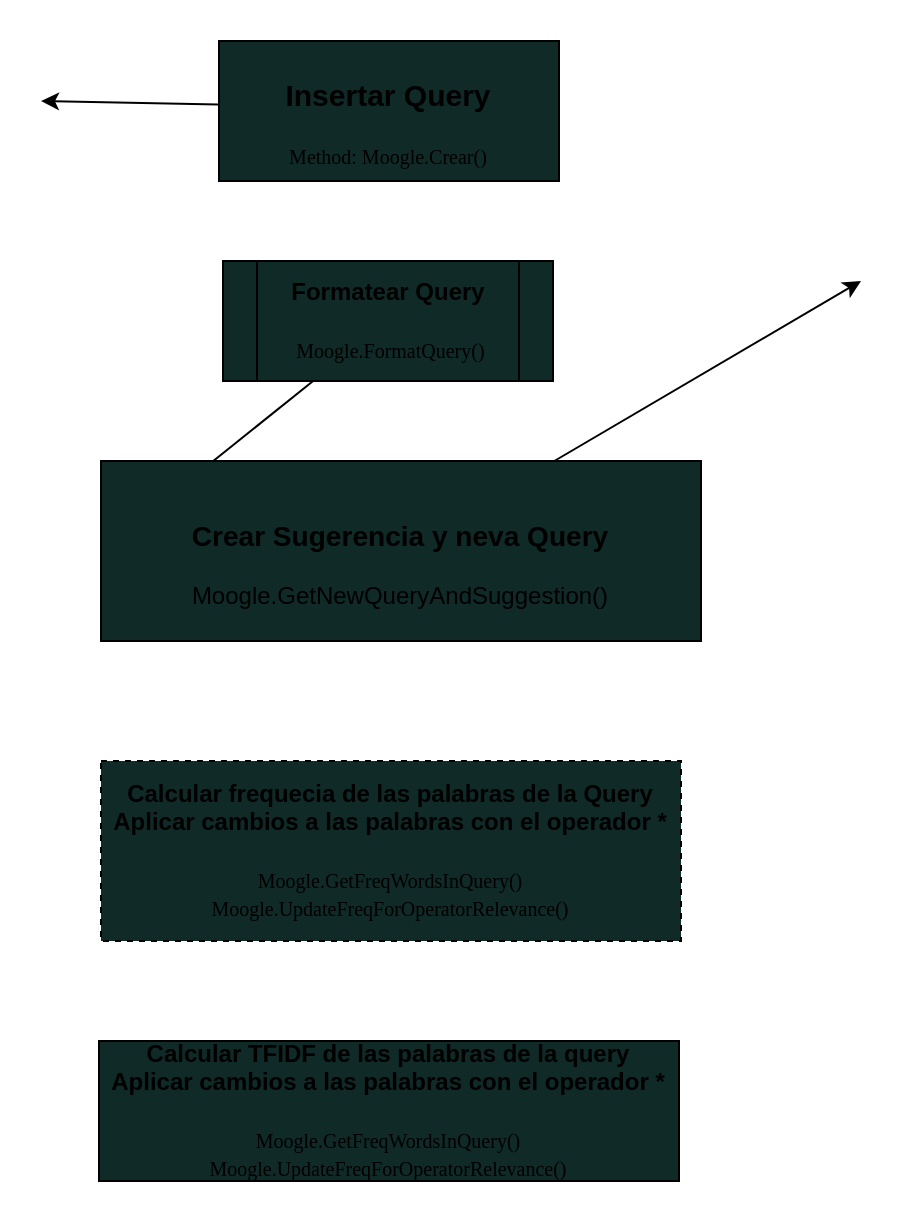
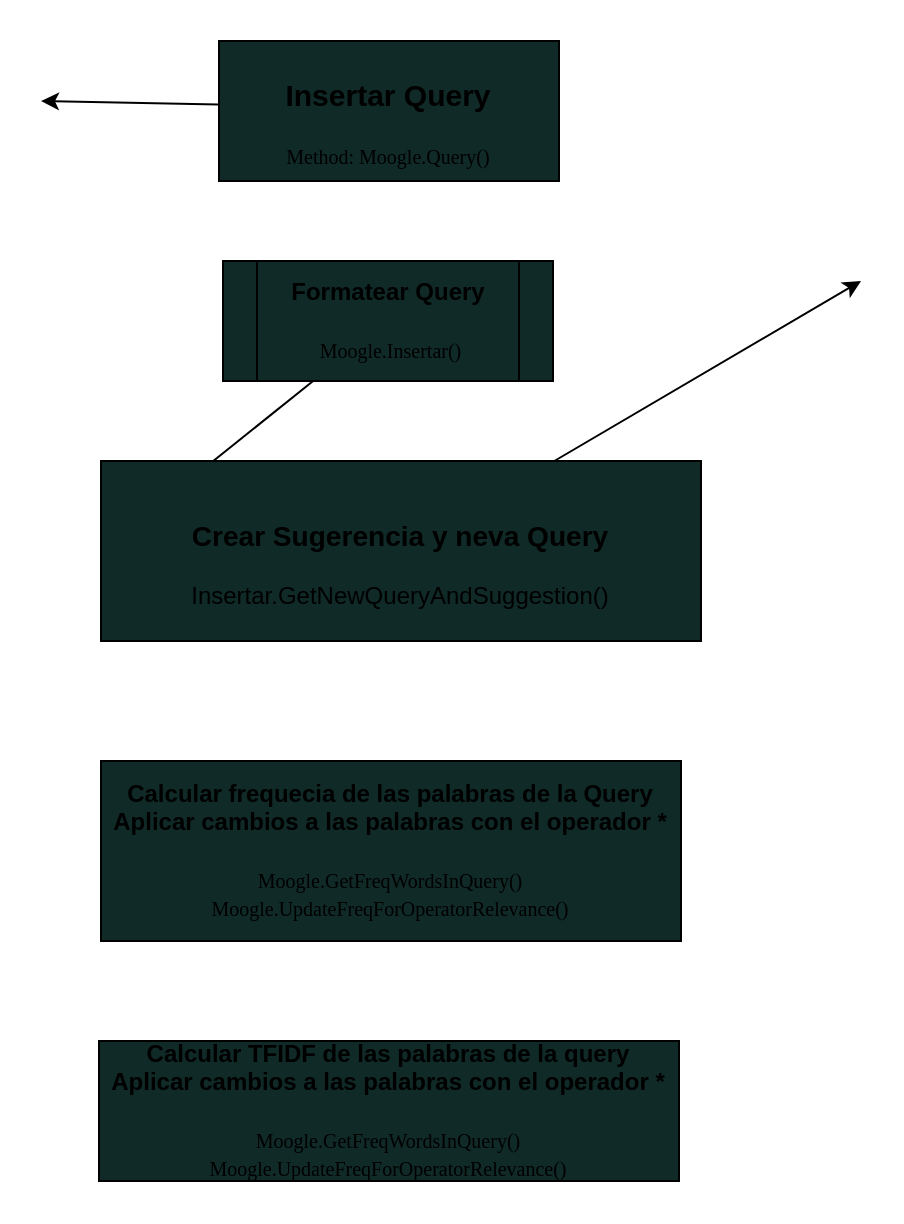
node "Insertar QueryMethod: Moogle.Crear()": label "Insertar QueryMethod: Moogle.Crear()" -> "Insertar QueryMethod: Moogle.Query()"
node "Formatear Query Moogle.FormatQuery()": label "Formatear Query Moogle.FormatQuery()" -> "Formatear Query Moogle.Insertar()"
node "Crear Sugerencia y neva Query Moogle.GetNewQueryAndSuggestion()": label "Crear Sugerencia y neva Query Moogle.GetNewQueryAndSuggestion()" -> "Crear Sugerencia y neva Query Insertar.GetNewQueryAndSuggestion()"
node "Calcular frequecia de las palabras de la Query Aplicar cambios a las palabras con el operador * Moogle.GetFreqWordsInQuery() Moogle.UpdateFreqForOperatorRelevance()": style dashed -> solid
